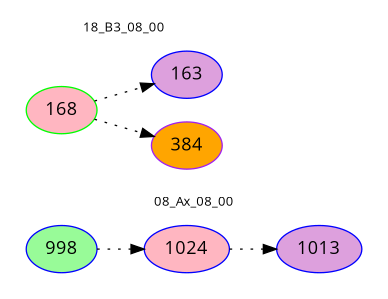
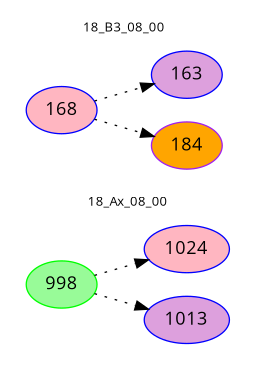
node "168": color green -> blue
node "384": label "384" -> "184"
cluster "08_Ax_08_00": label "08_Ax_08_00" -> "18_Ax_08_00"
node "998": color blue -> green
edge "1024" -> "1013": now "998" -> "1013"
